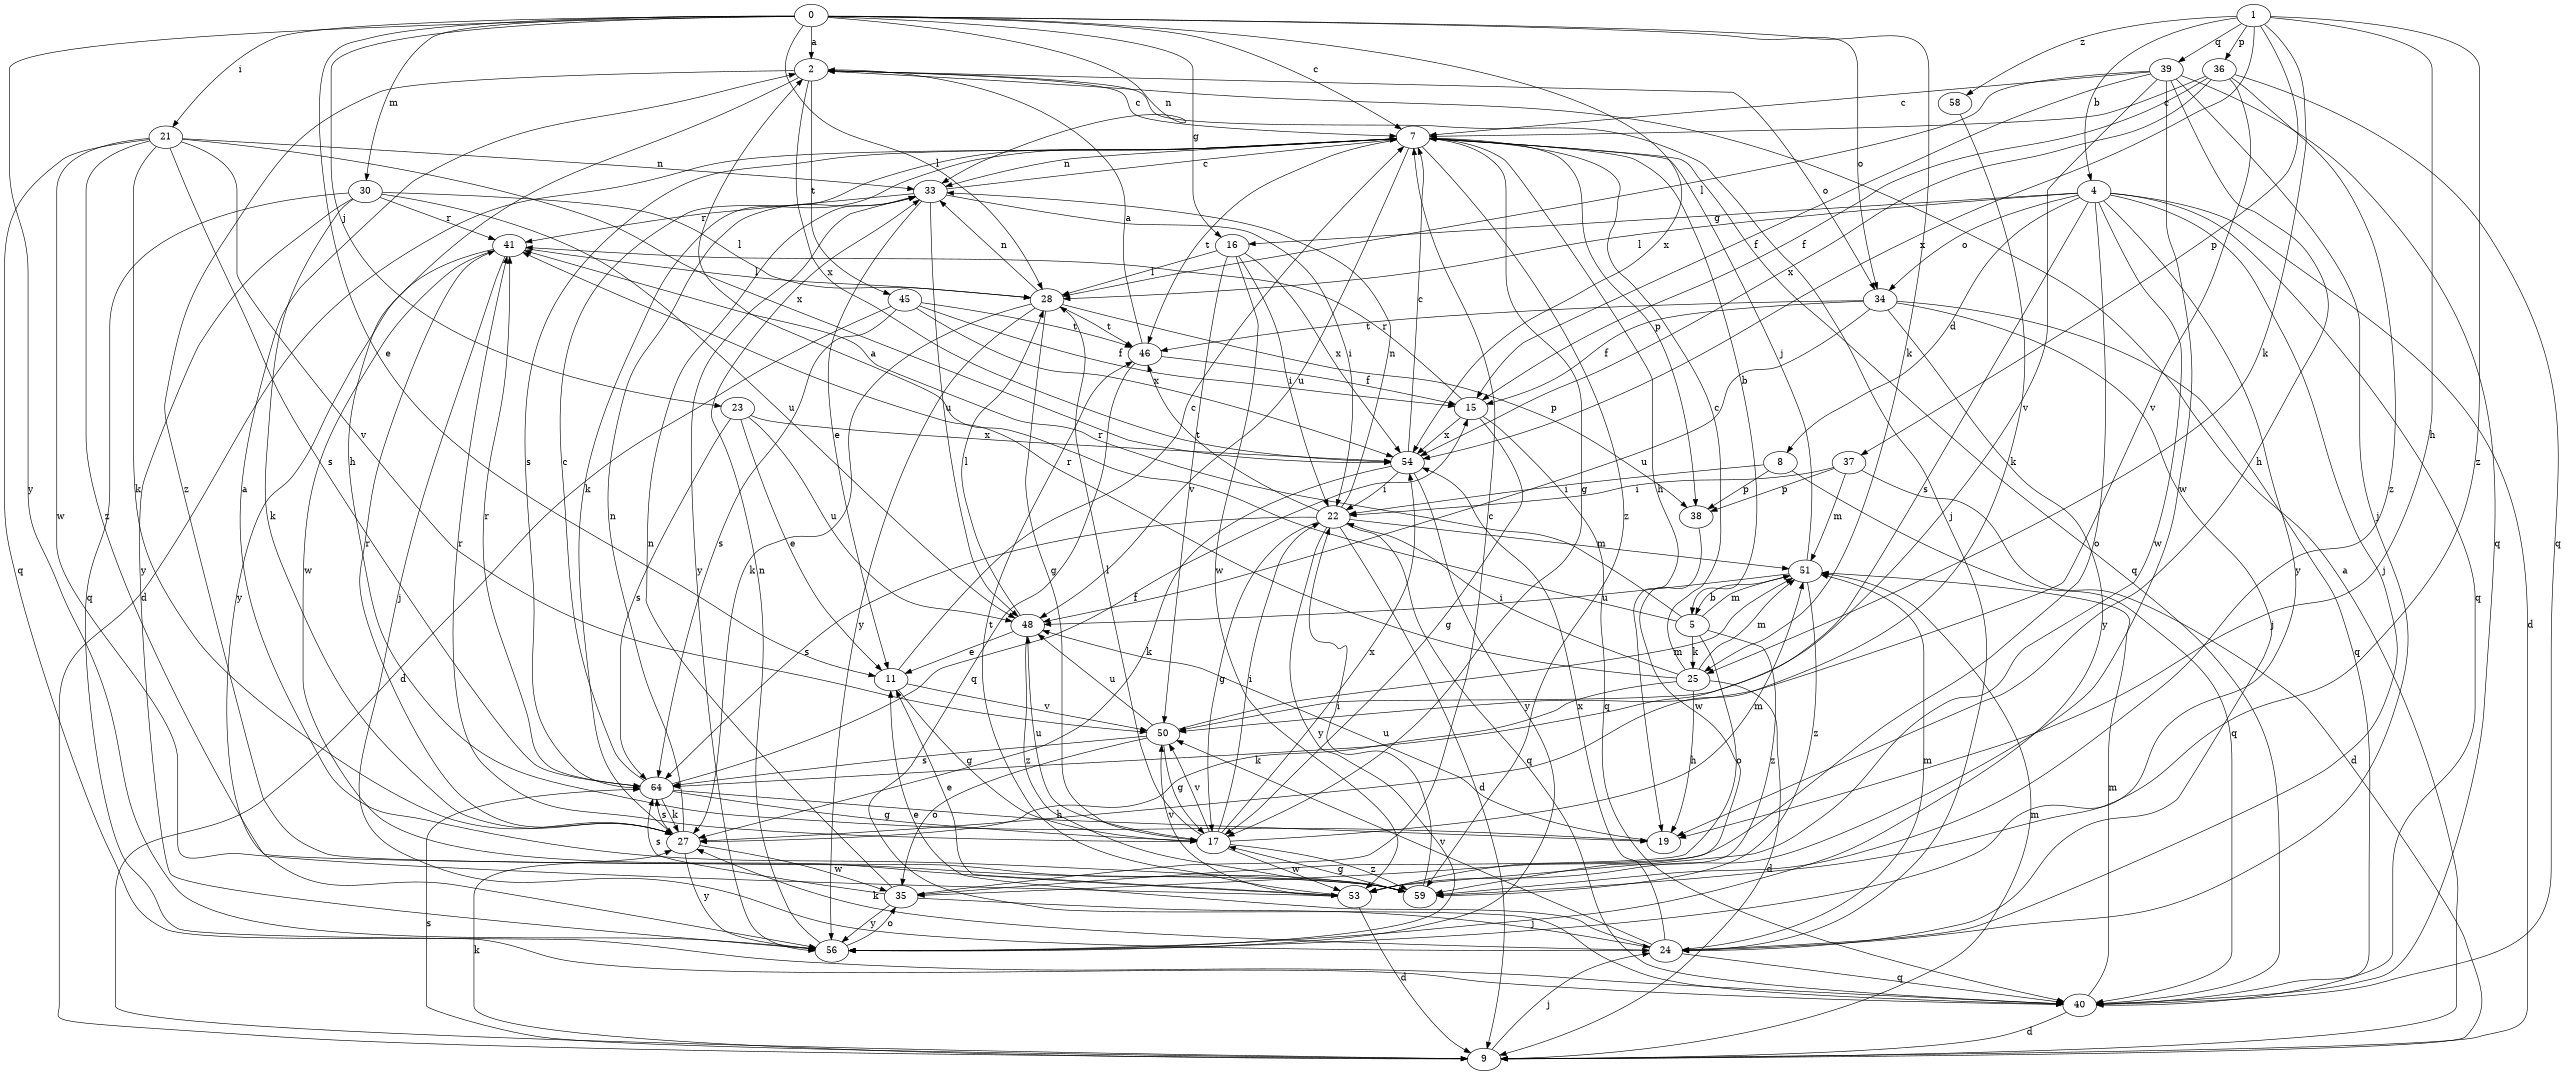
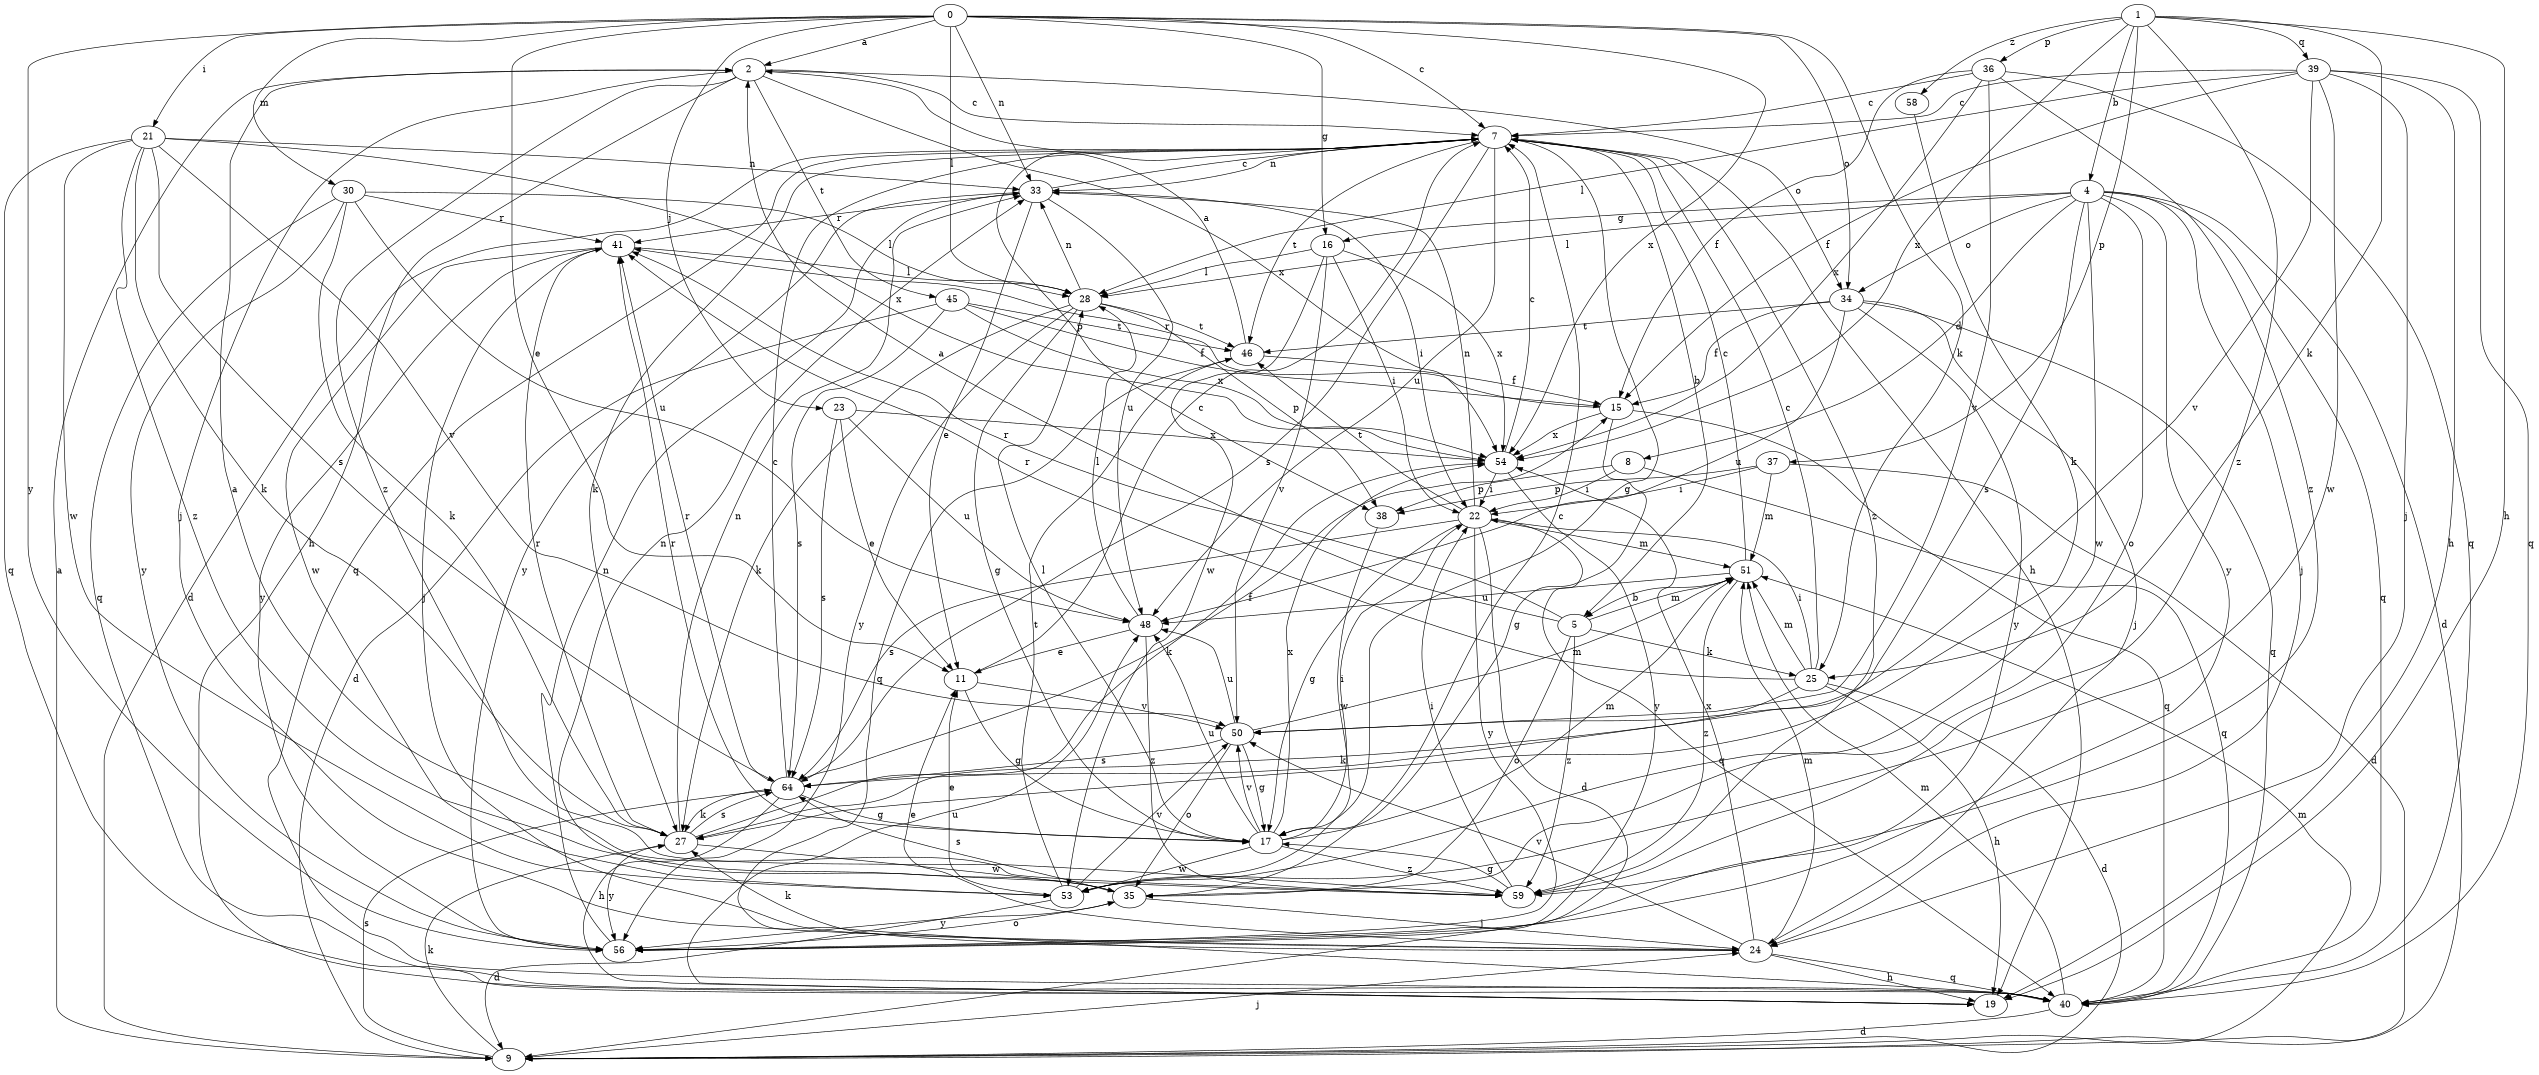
edge "51" -> "7": label "j" -> "c"
edge "54" -> "27": reversed
edge "24" -> "19": added, label "h"
